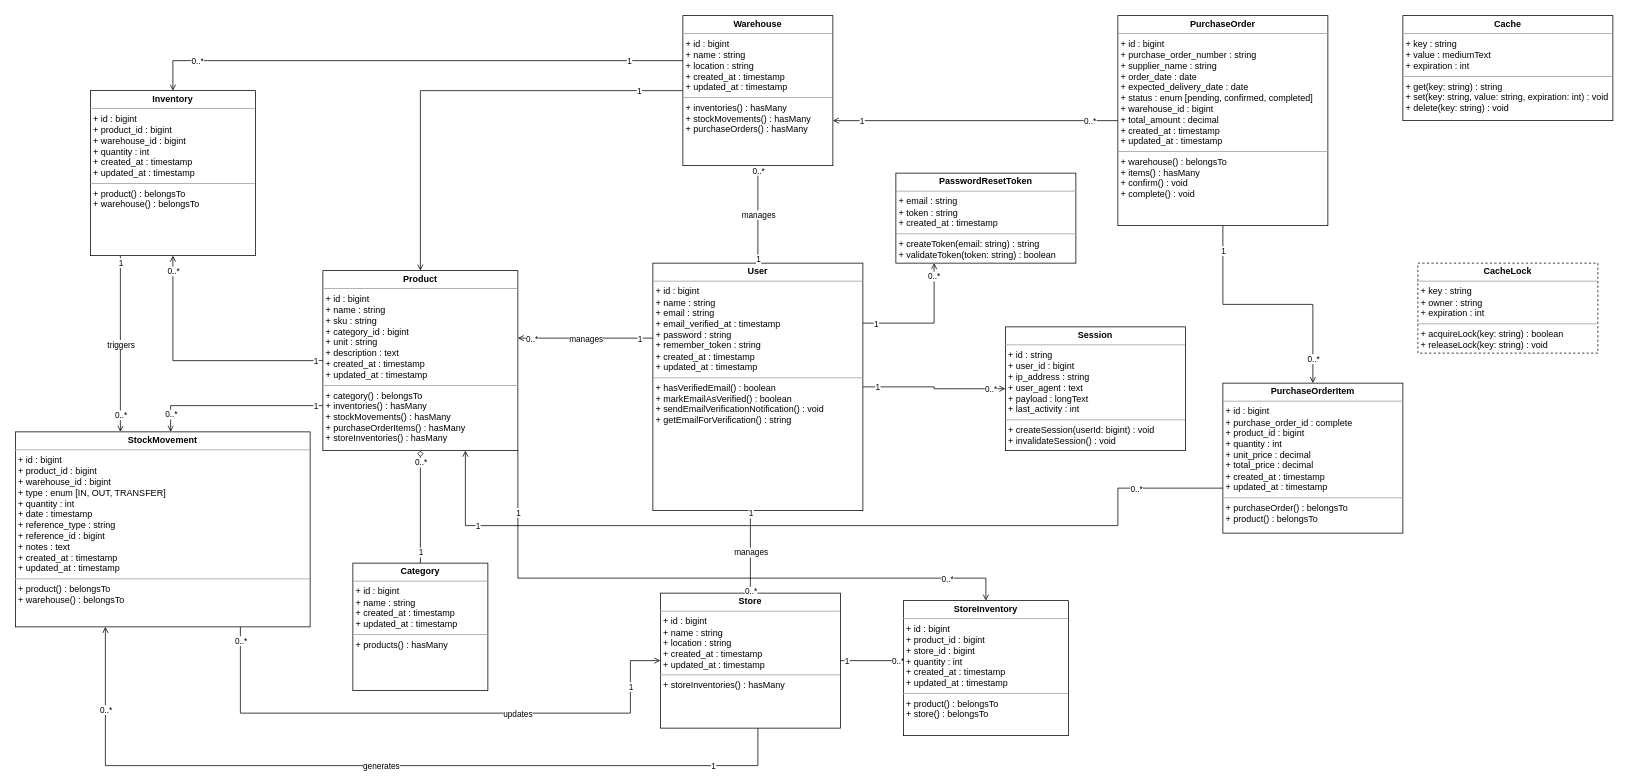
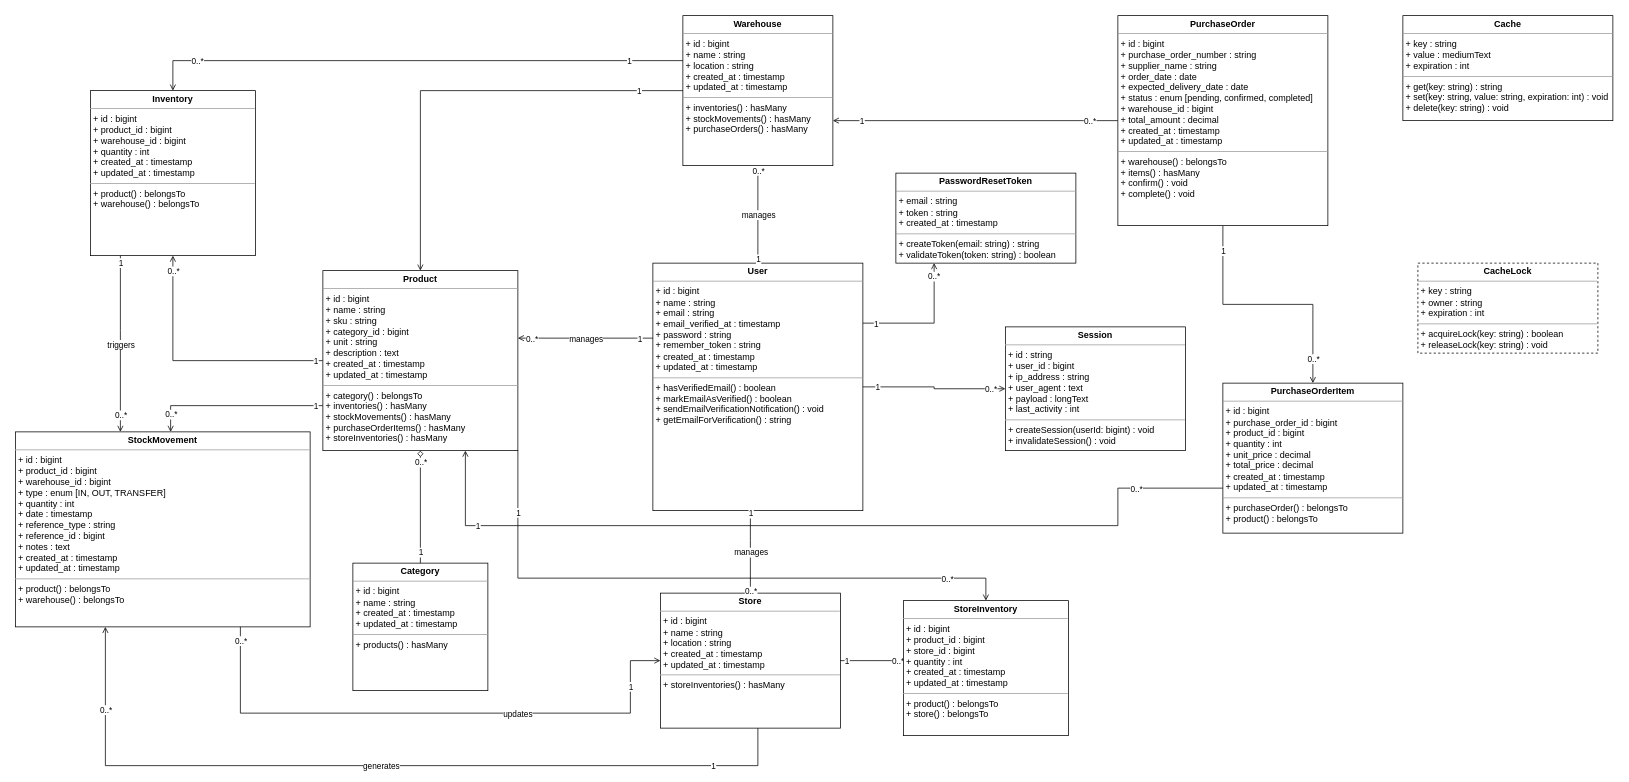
node "PurchaseOrderItem + id : bigint + purchase_order_id : complete + product_id : bigint + quantity : int + unit_price : decimal + total_price : decimal + created_at : timestamp + updated_at : timestamp + purchaseOrder() : belongsTo + product() : belongsTo": label "PurchaseOrderItem + id : bigint + purchase_order_id : complete + product_id : bigint + quantity : int + unit_price : decimal + total_price : decimal + created_at : timestamp + updated_at : timestamp + purchaseOrder() : belongsTo + product() : belongsTo" -> "PurchaseOrderItem + id : bigint + purchase_order_id : bigint + product_id : bigint + quantity : int + unit_price : decimal + total_price : decimal + created_at : timestamp + updated_at : timestamp + purchaseOrder() : belongsTo + product() : belongsTo"
